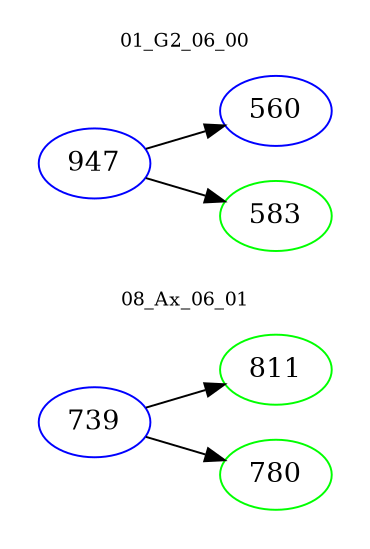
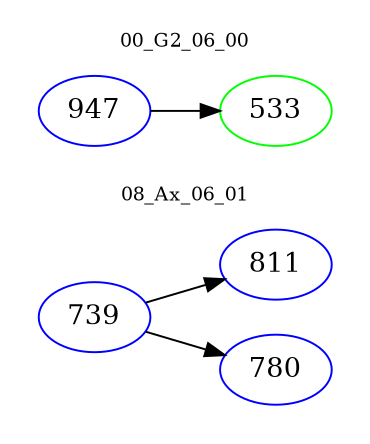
cluster "01_G2_06_00": label "01_G2_06_00" -> "00_G2_06_00"
node "560": removed
node "583": label "583" -> "533"
node "811": color green -> blue
node "780": color green -> blue
